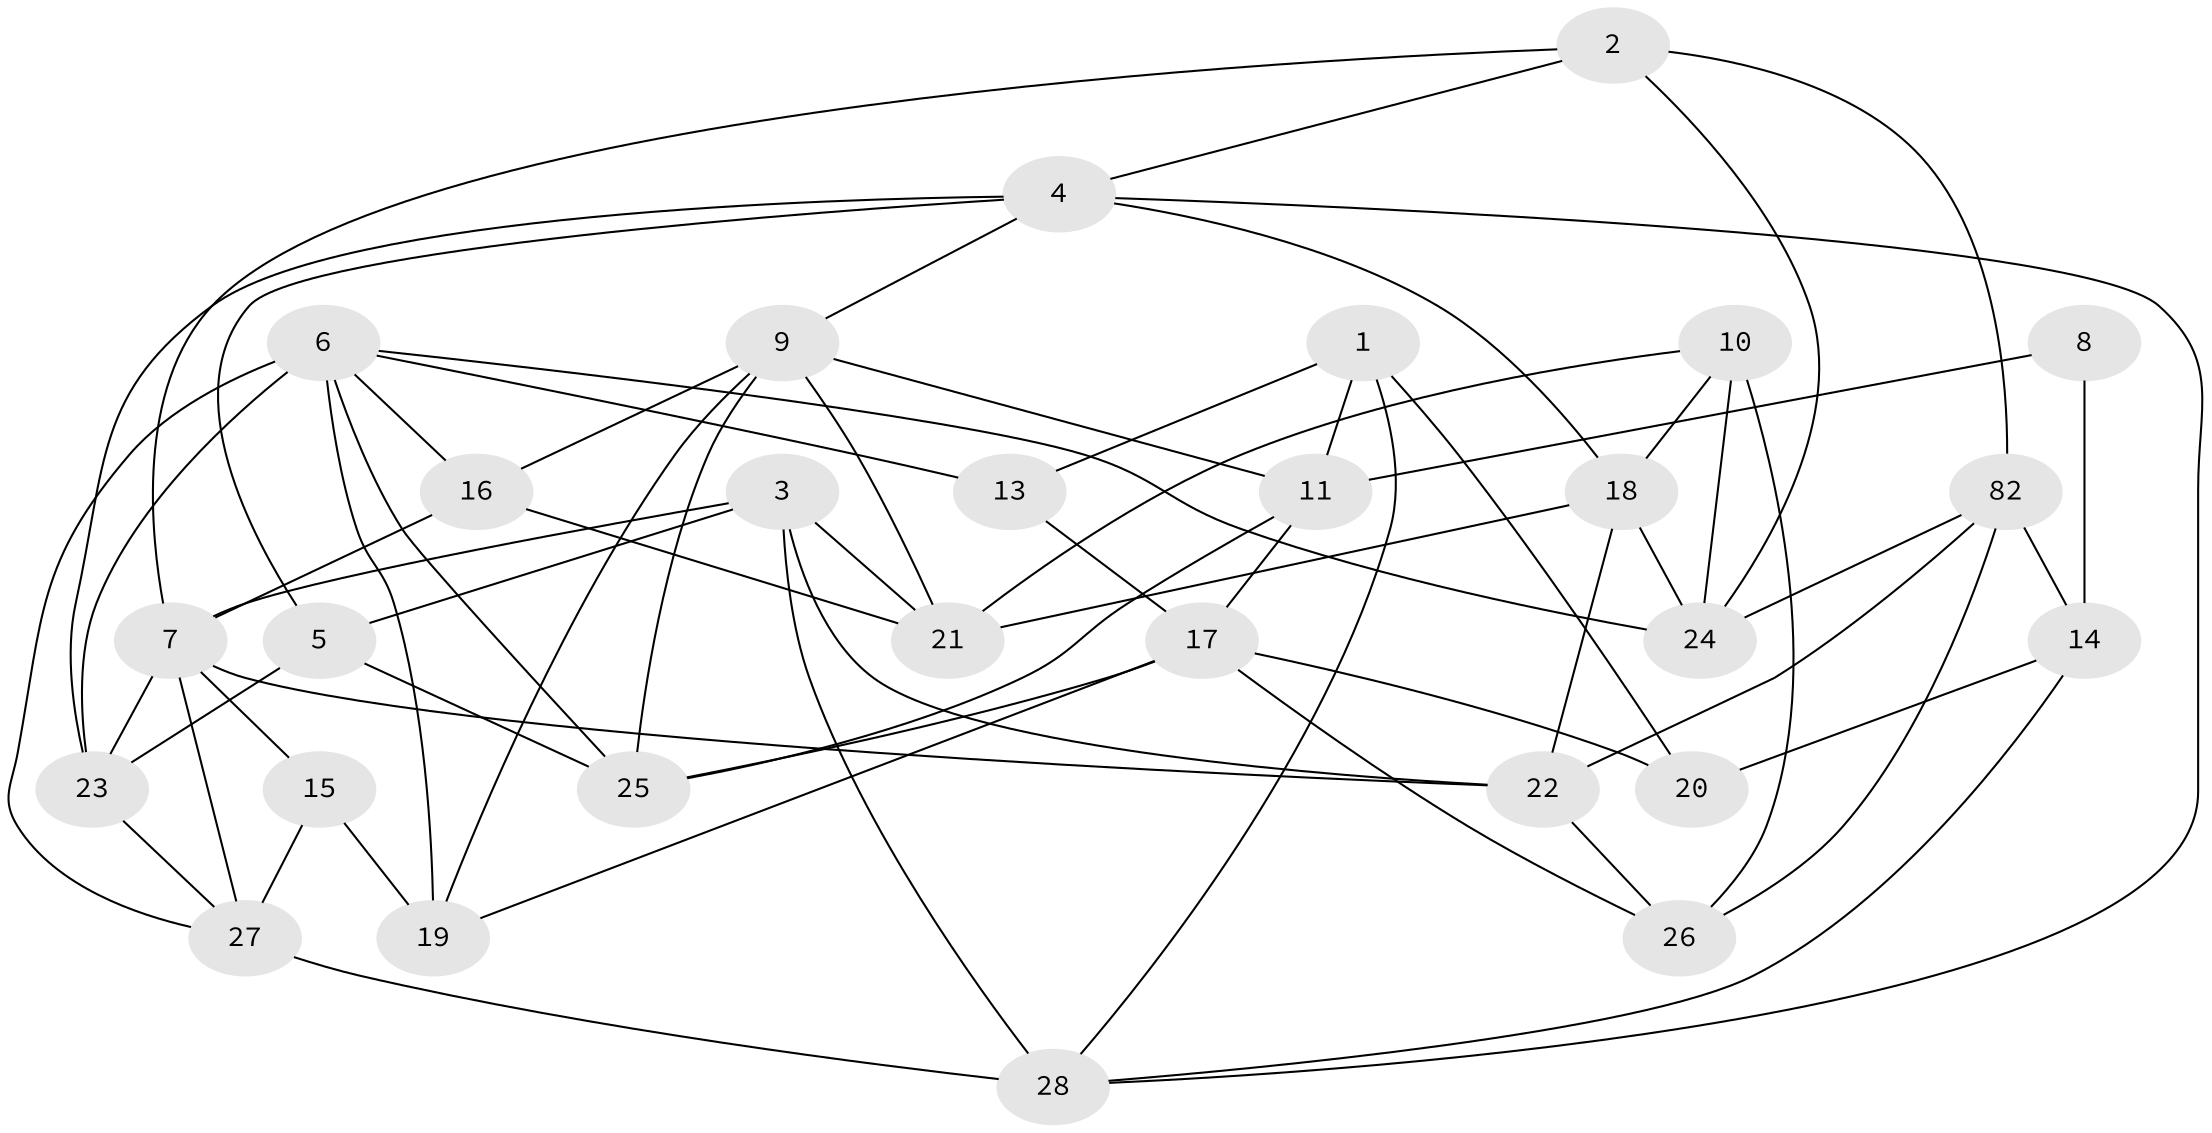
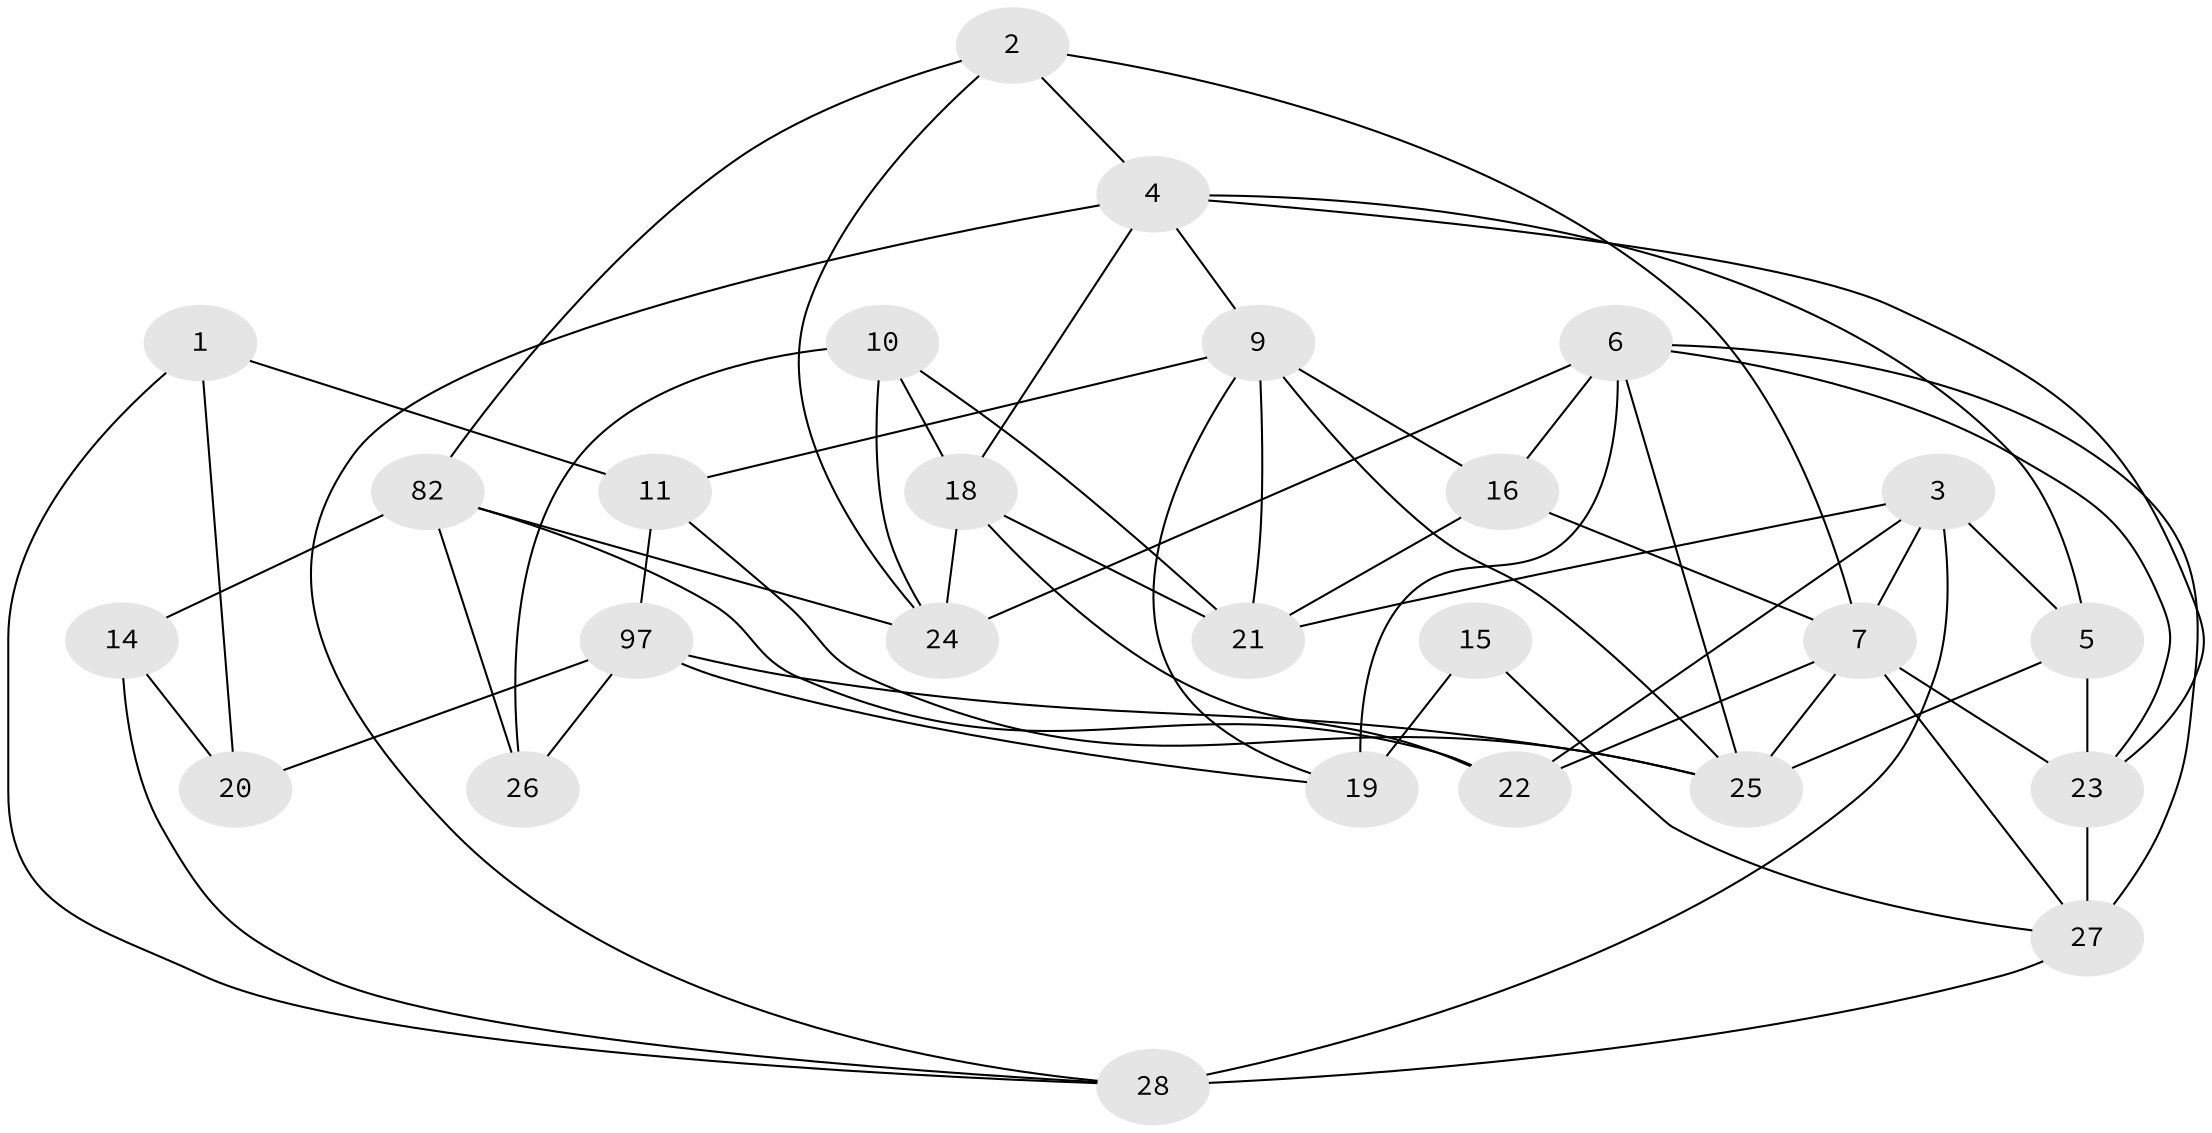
node "8": removed
node "13": removed
node "17": label "17" -> "97"
edge "7" -- "15": now "7" -- "25"
edge "22" -- "26": removed
